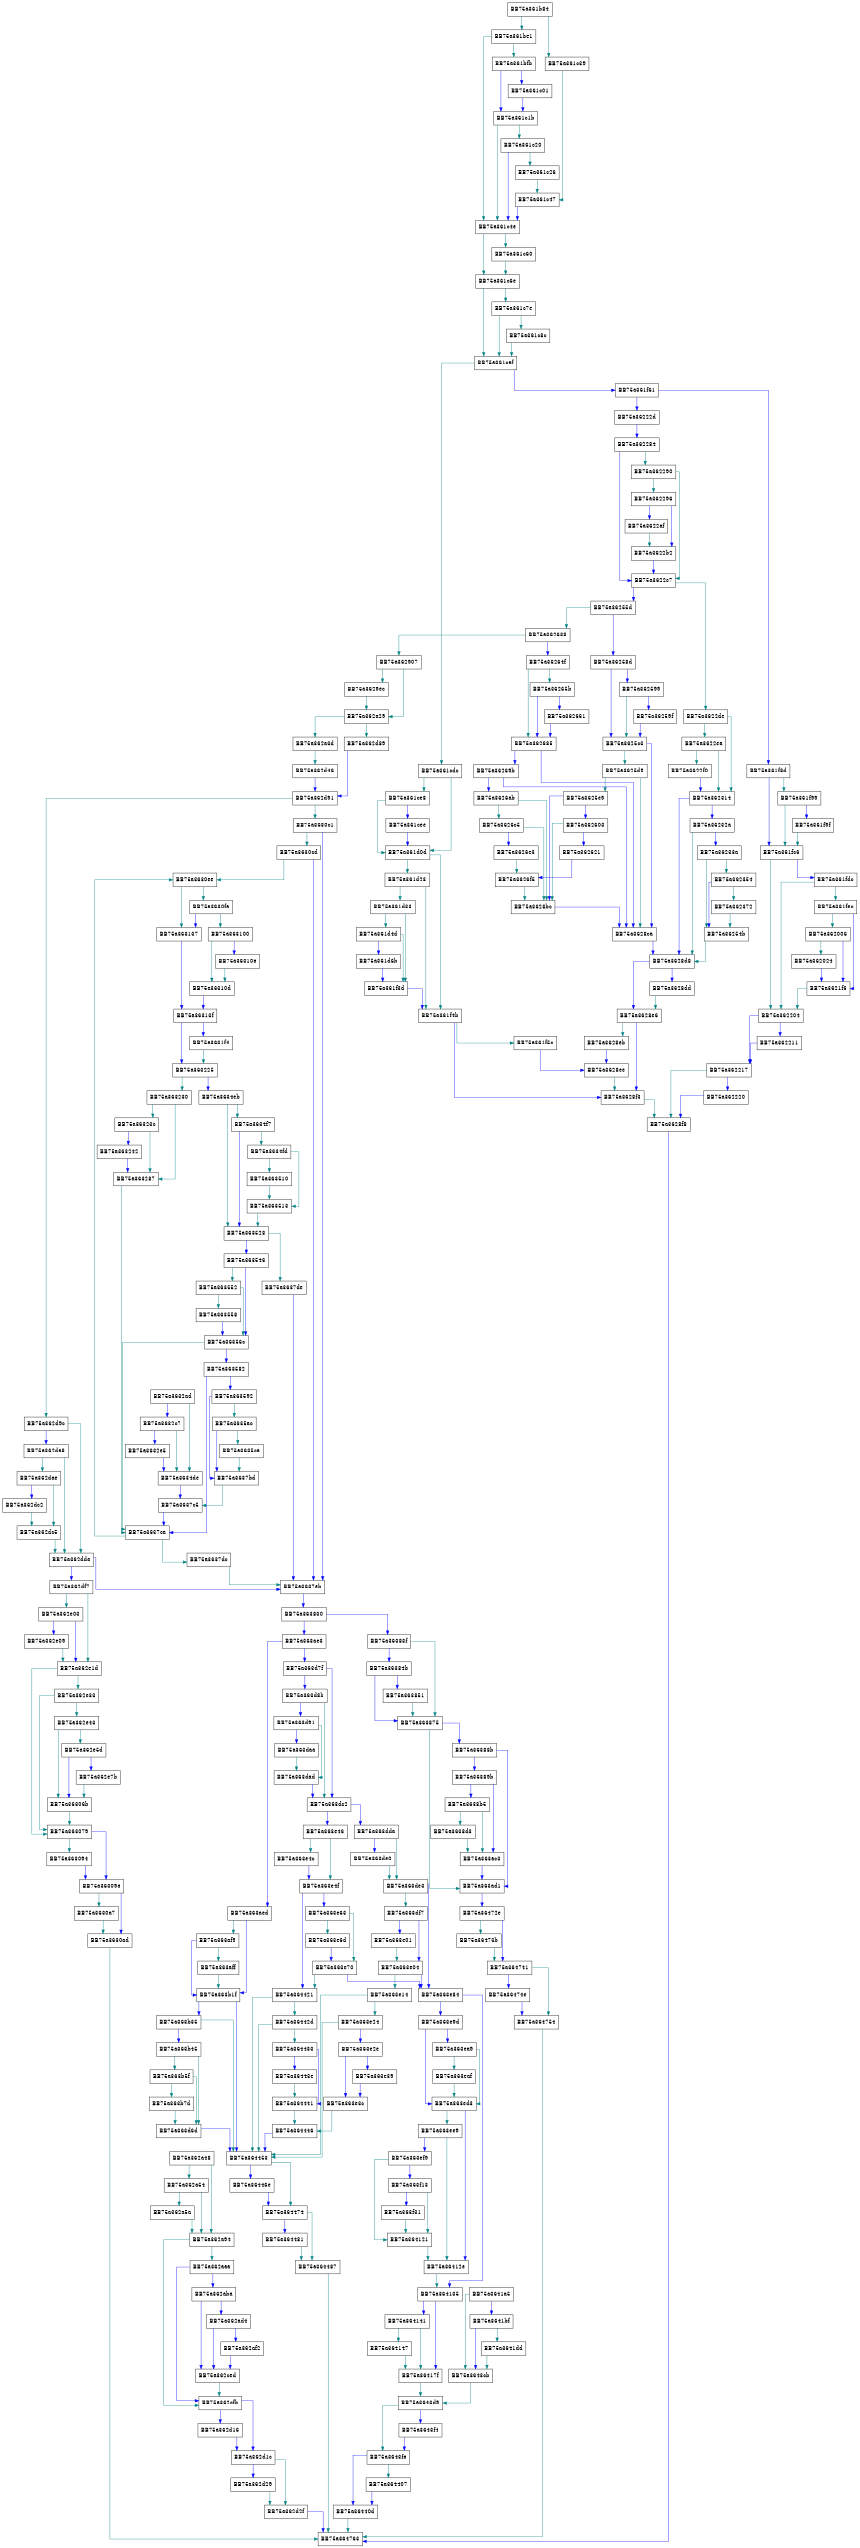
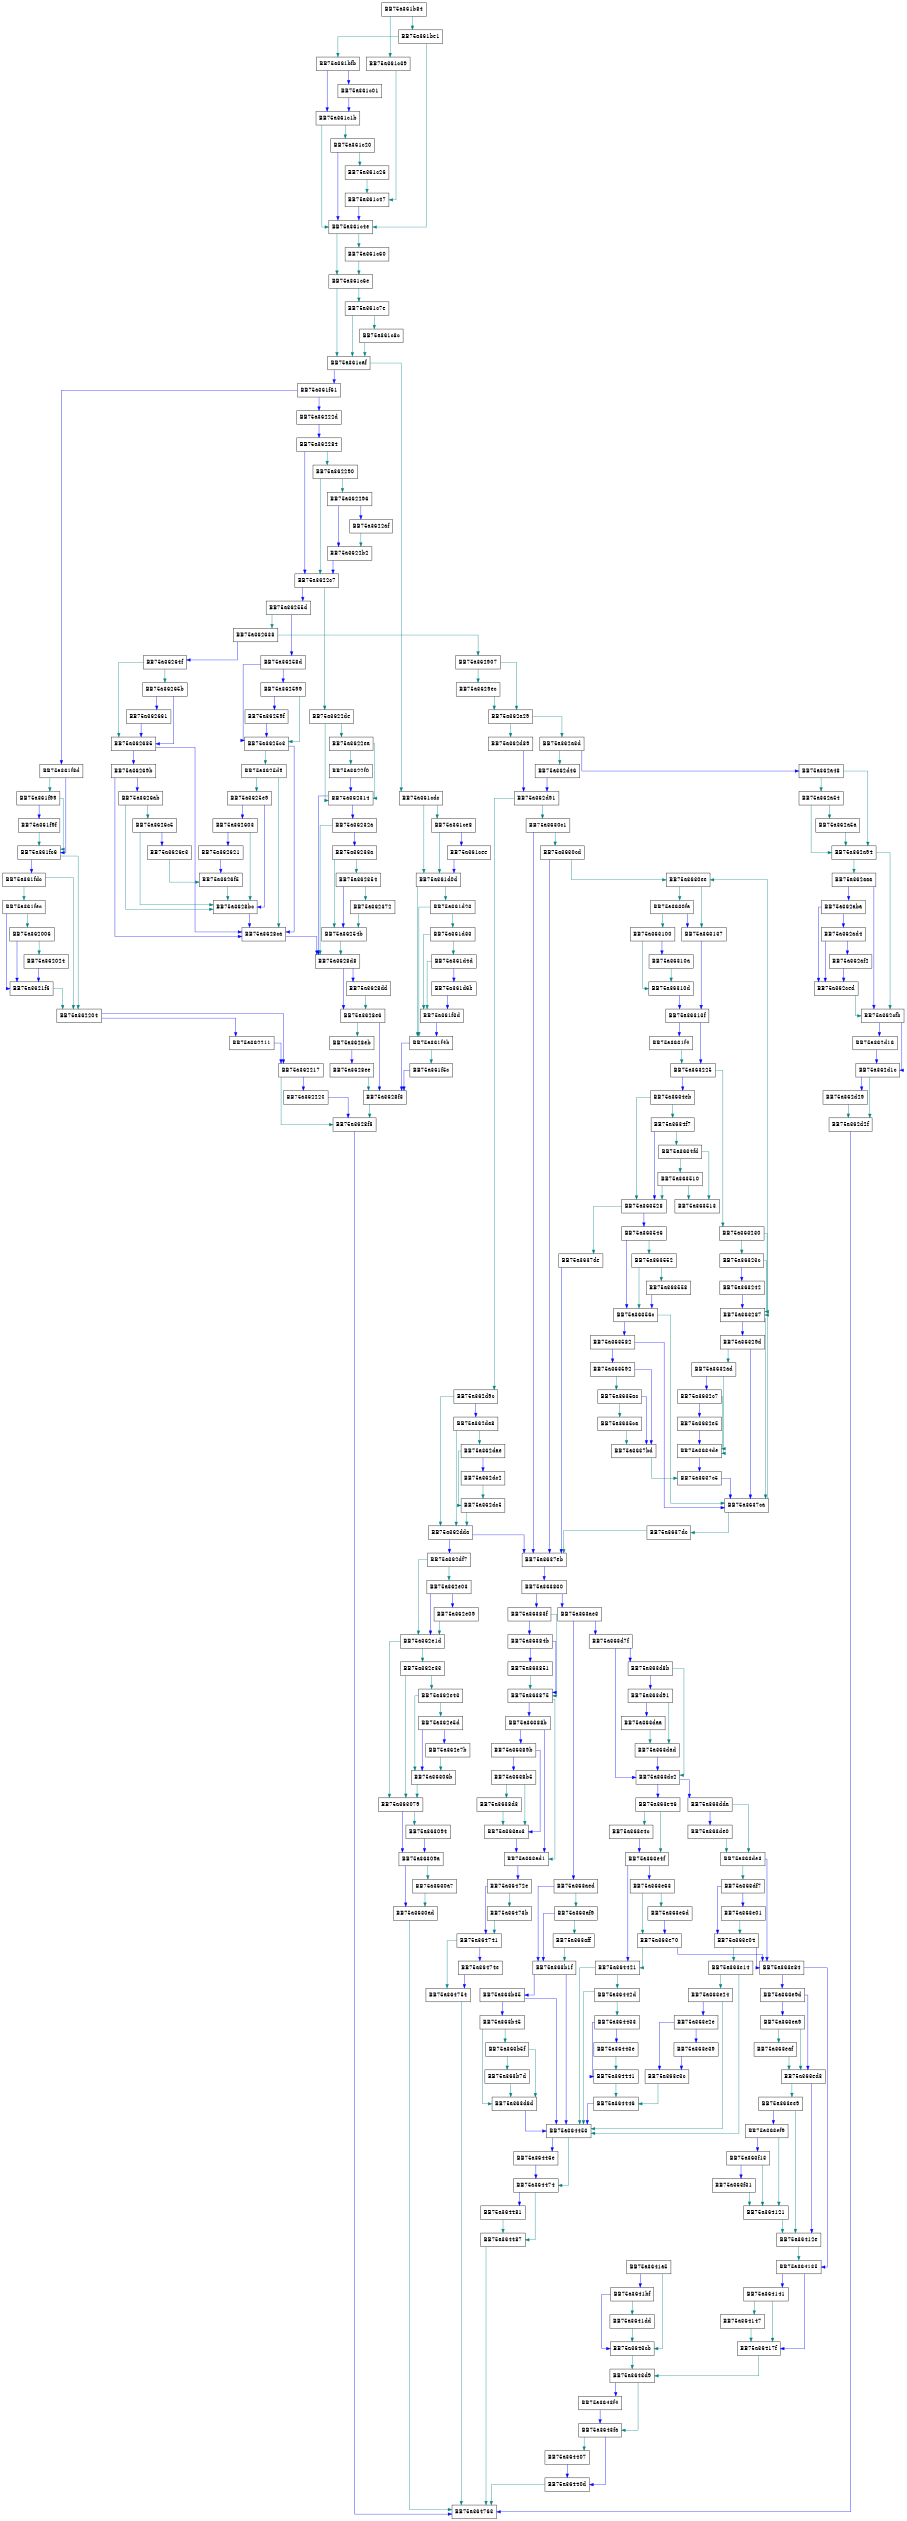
edge "BB75a362a3d" -> "BB75a362a48": added
edge "BB75a361f5c" -> "BB75a3628ee": now "BB75a361f5c" -> "BB75a3628f3"
edge "BB75a363513" -> "BB75a363528": now "BB75a363510" -> "BB75a363528"
node "BB75a36329d": added
edge "BB75a363b35" -> "BB75a364453": color teal -> blue
